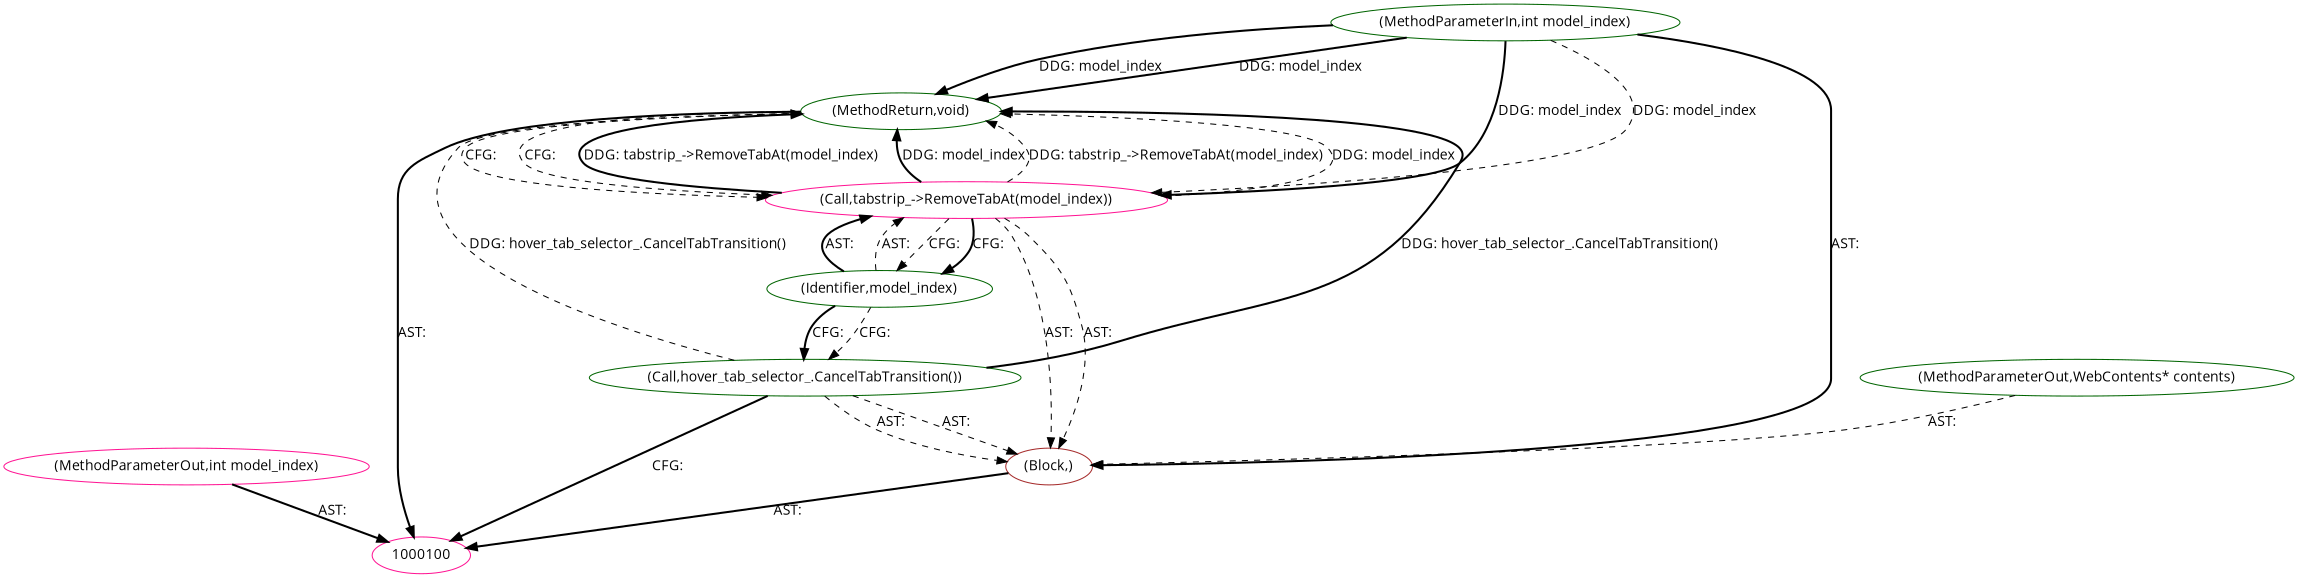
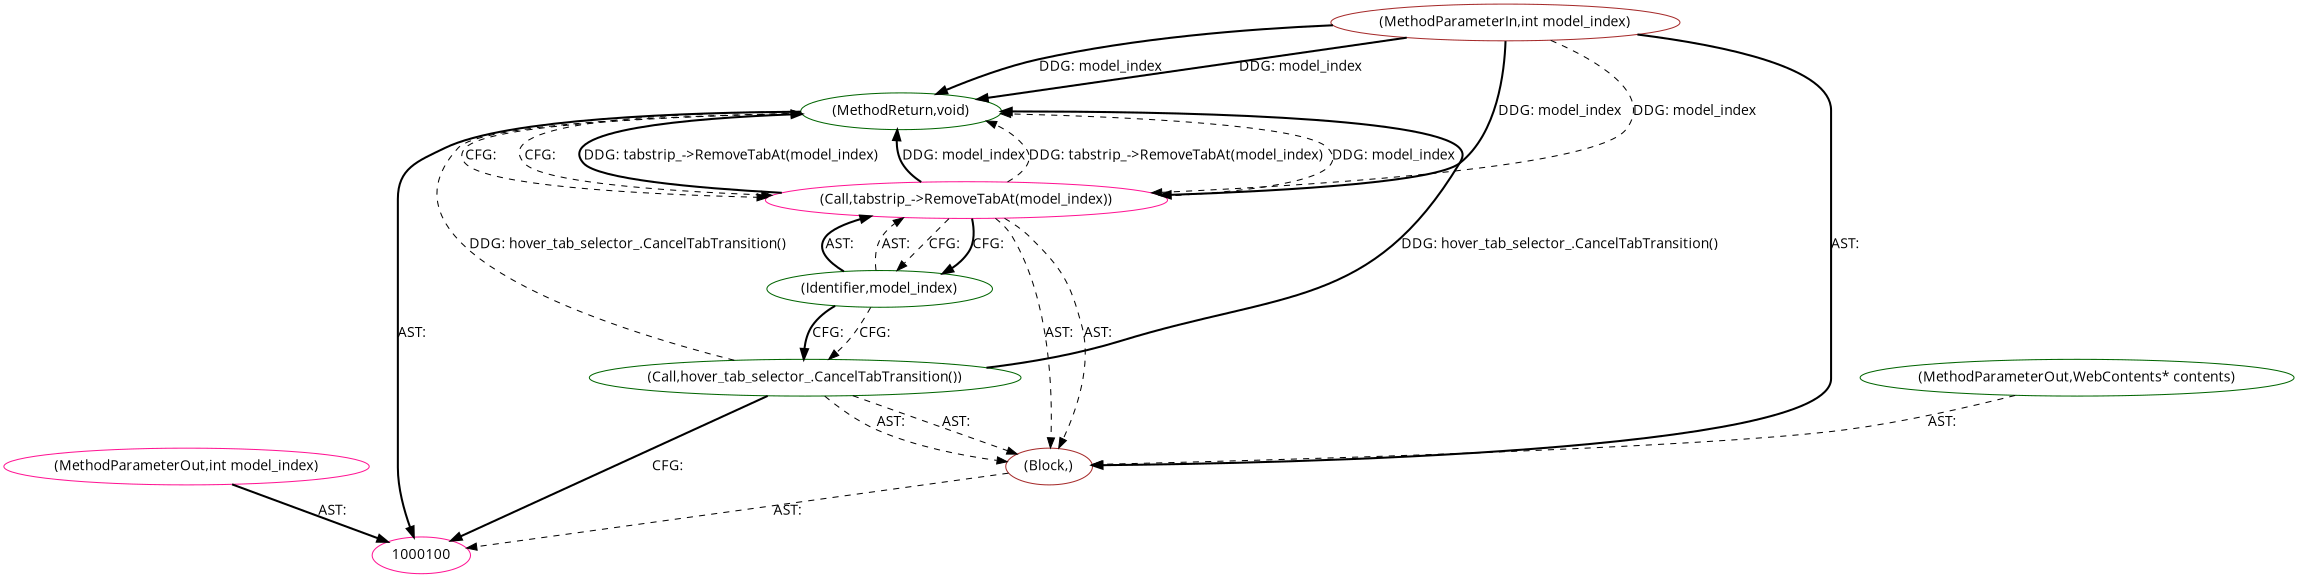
node "(MethodParameterIn,int model_index)": color darkgreen -> brown
edge "(Block,)" -> "1000100": style bold -> dashed
